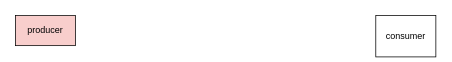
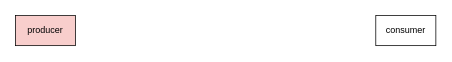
node "consumer": size 60x41 -> 60x30
